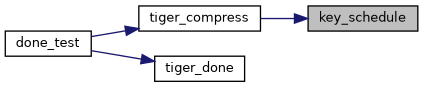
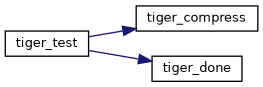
node "key_schedule": removed
node "done_test": label "done_test" -> "tiger_test"
